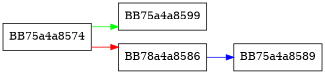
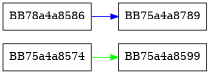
edge "BB75a4a8574" -> "BB78a4a8586": removed
node "BB75a4a8589": label "BB75a4a8589" -> "BB75a4a8789"
